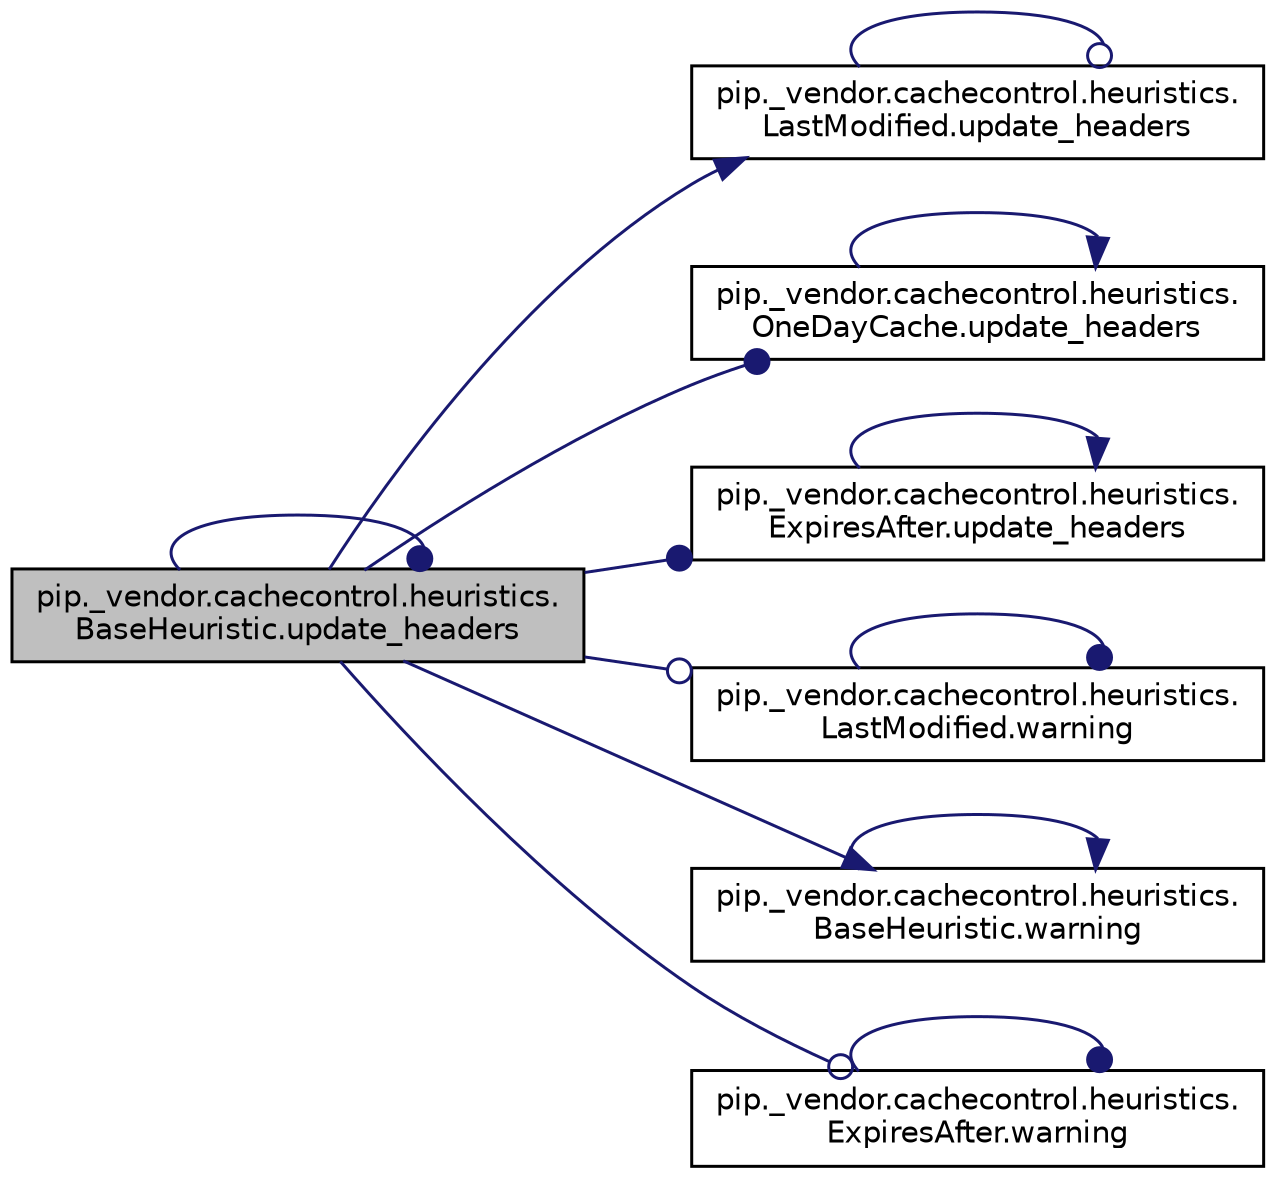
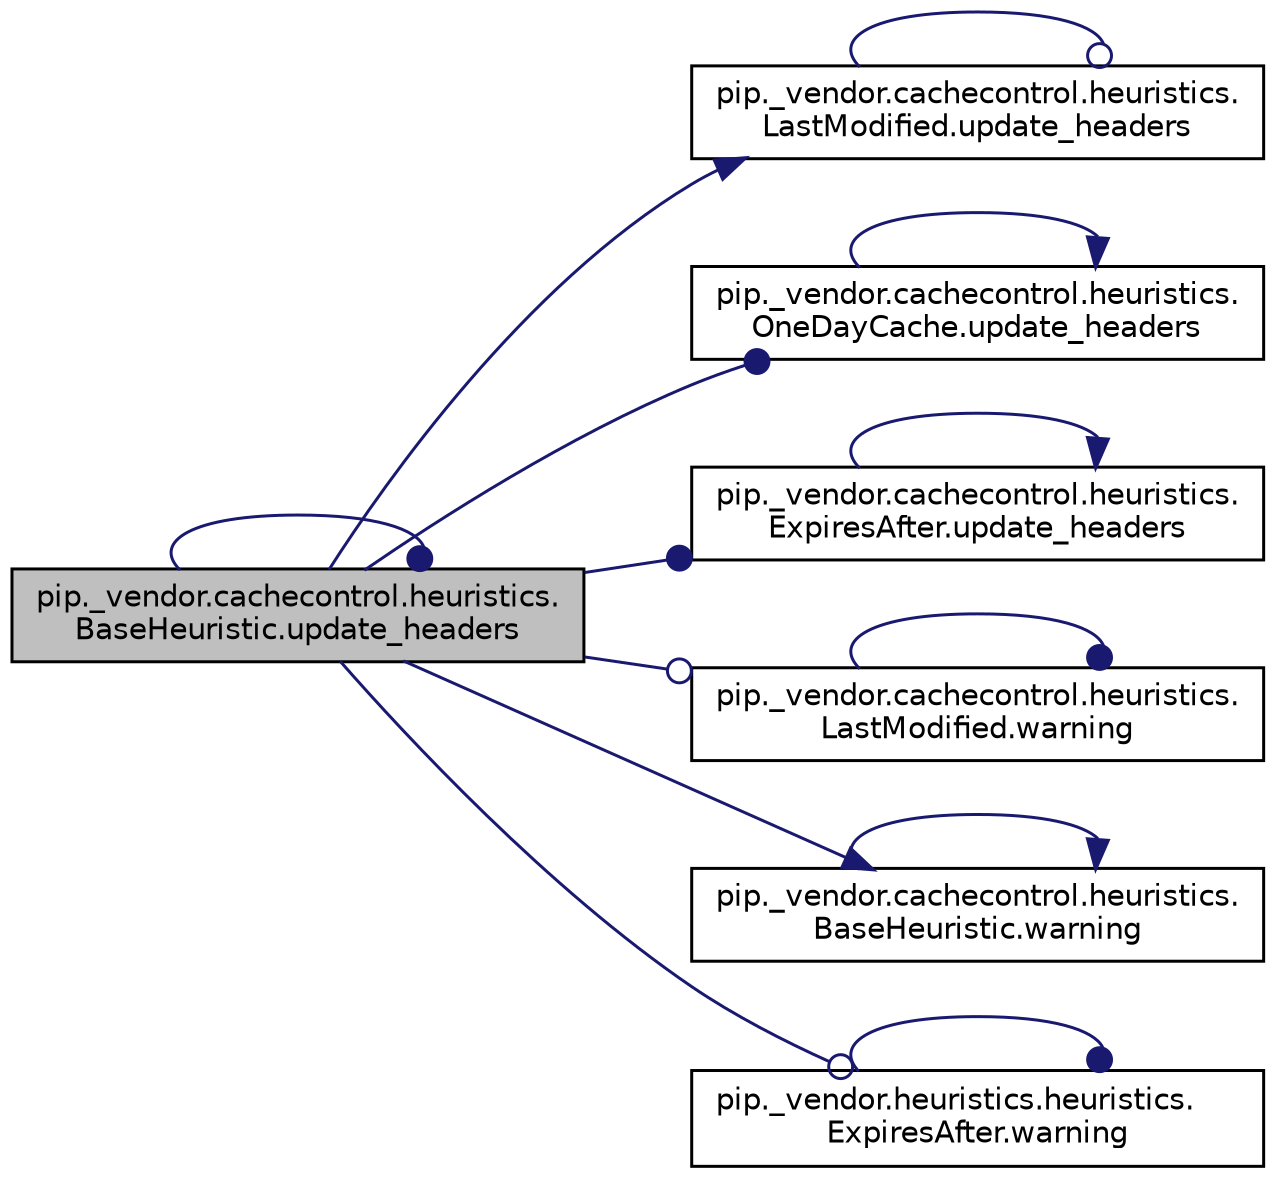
node "pip._vendor.cachecontrol.heuristics. ExpiresAfter.warning": label "pip._vendor.cachecontrol.heuristics. ExpiresAfter.warning" -> "pip._vendor.heuristics.heuristics. ExpiresAfter.warning"
